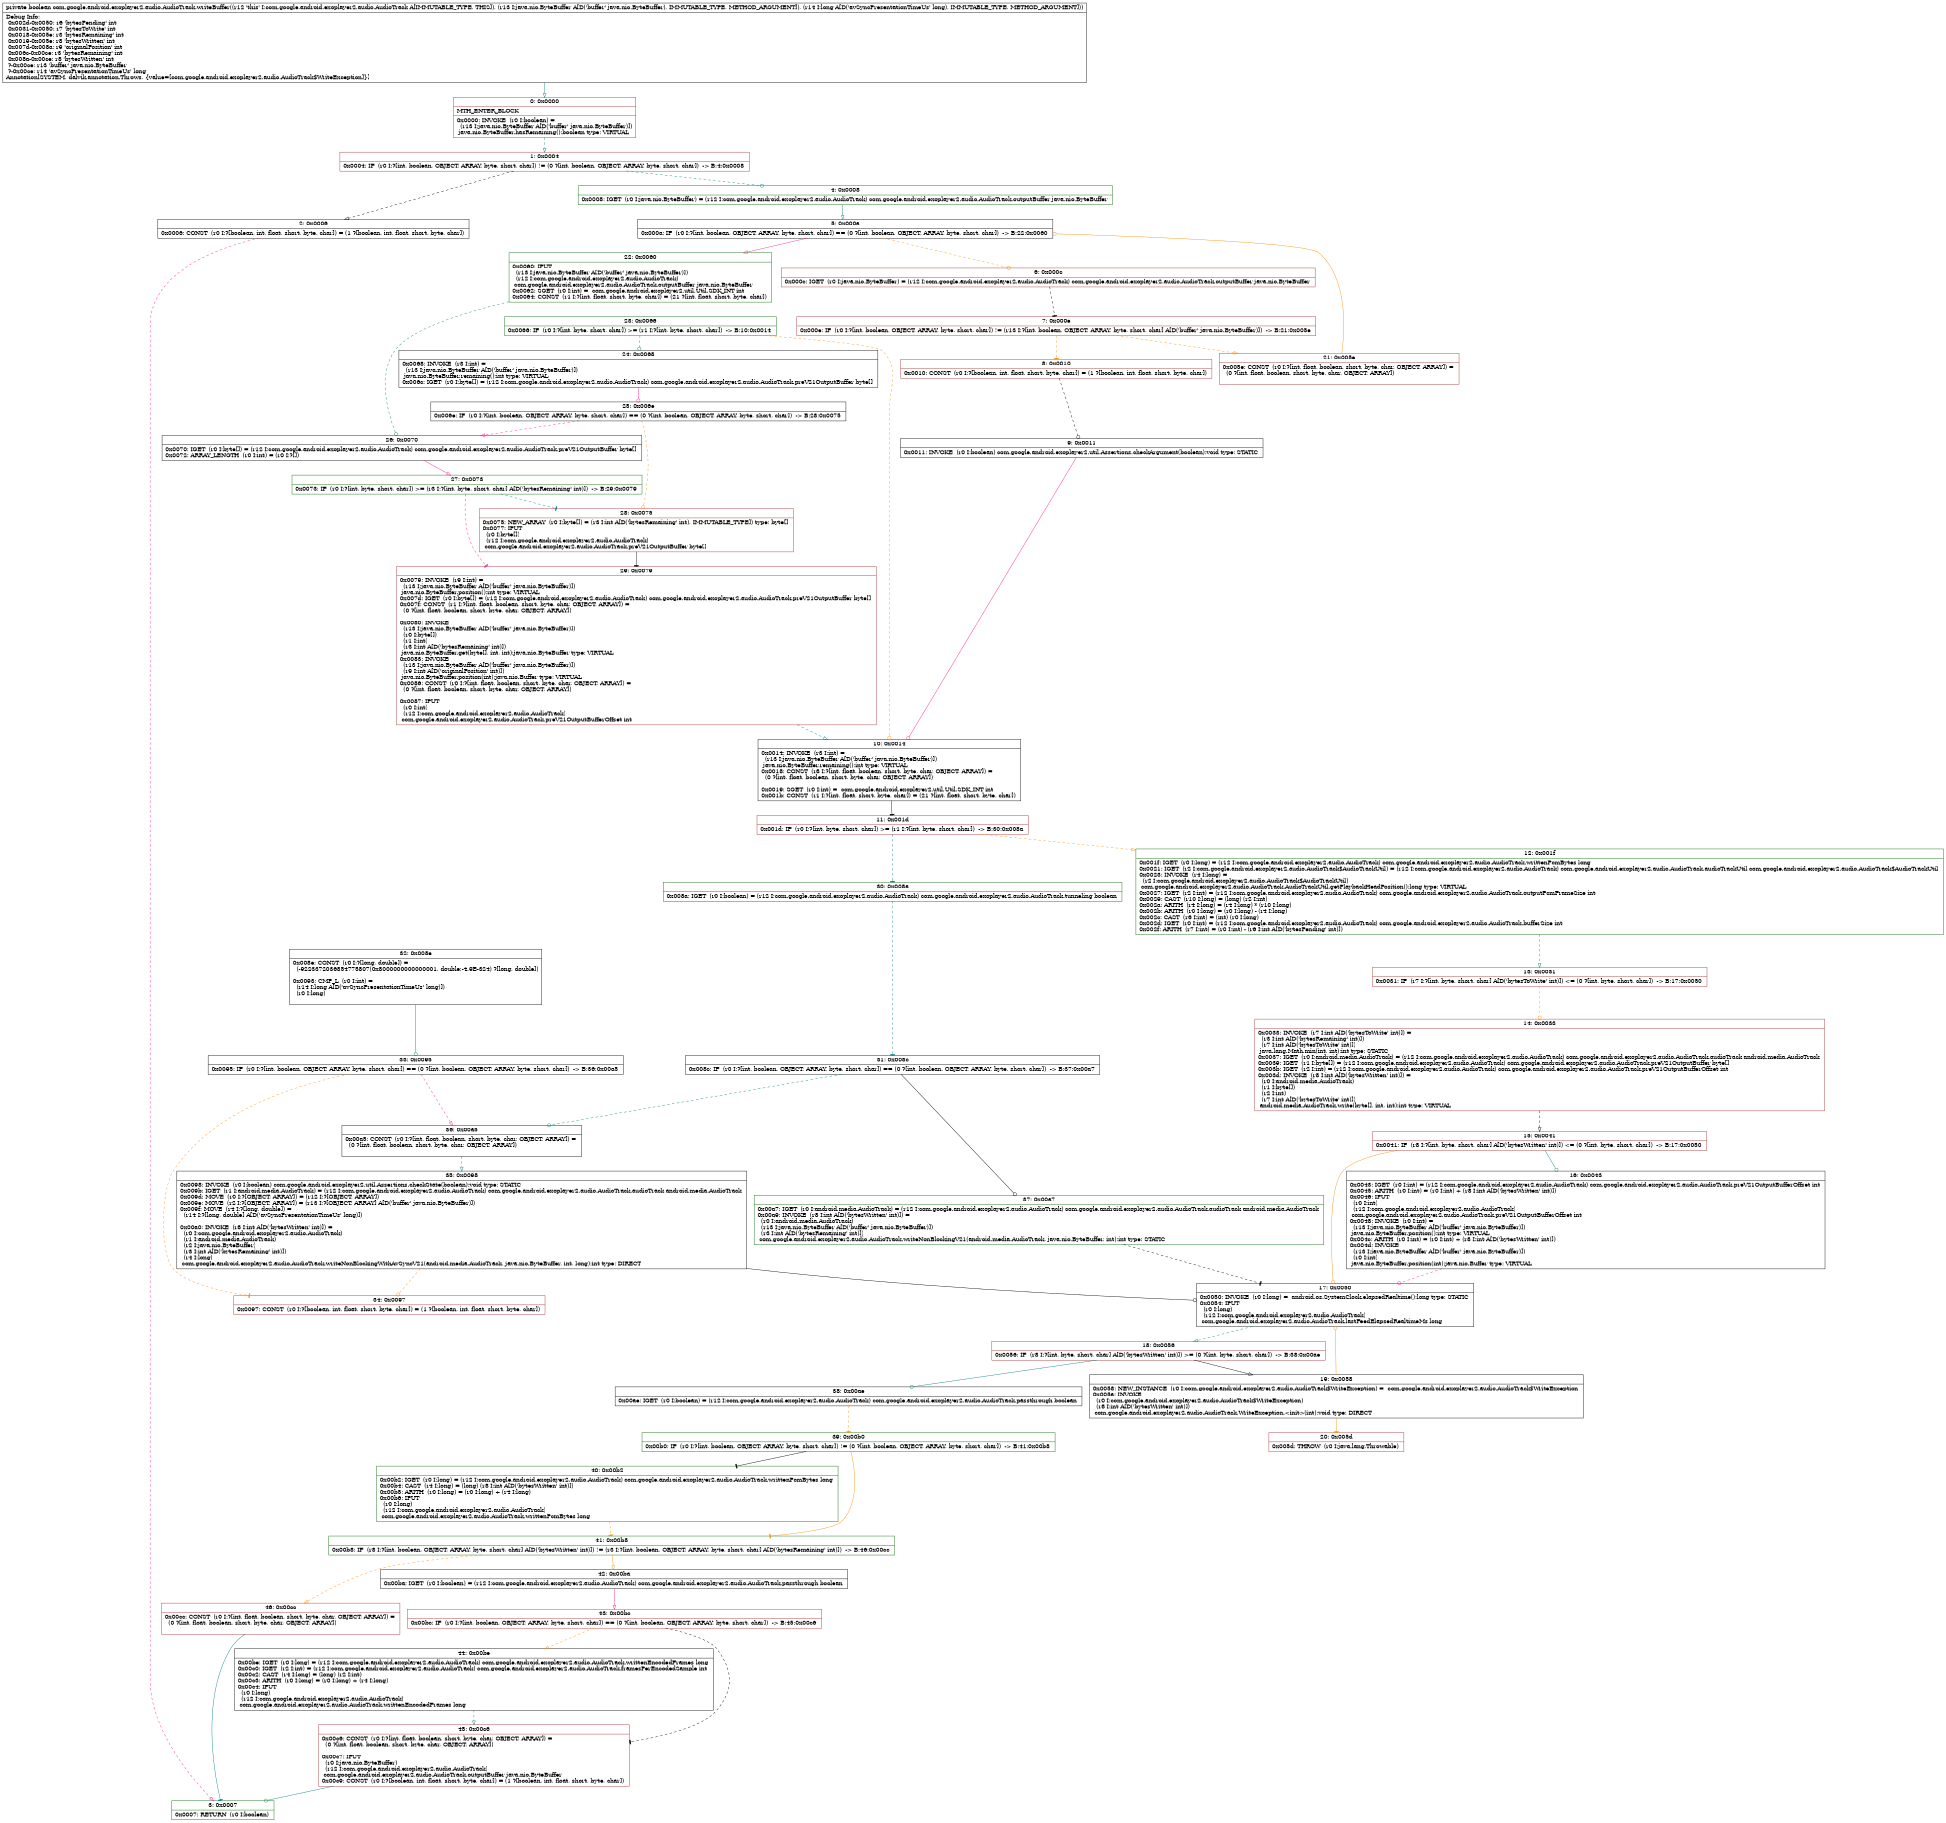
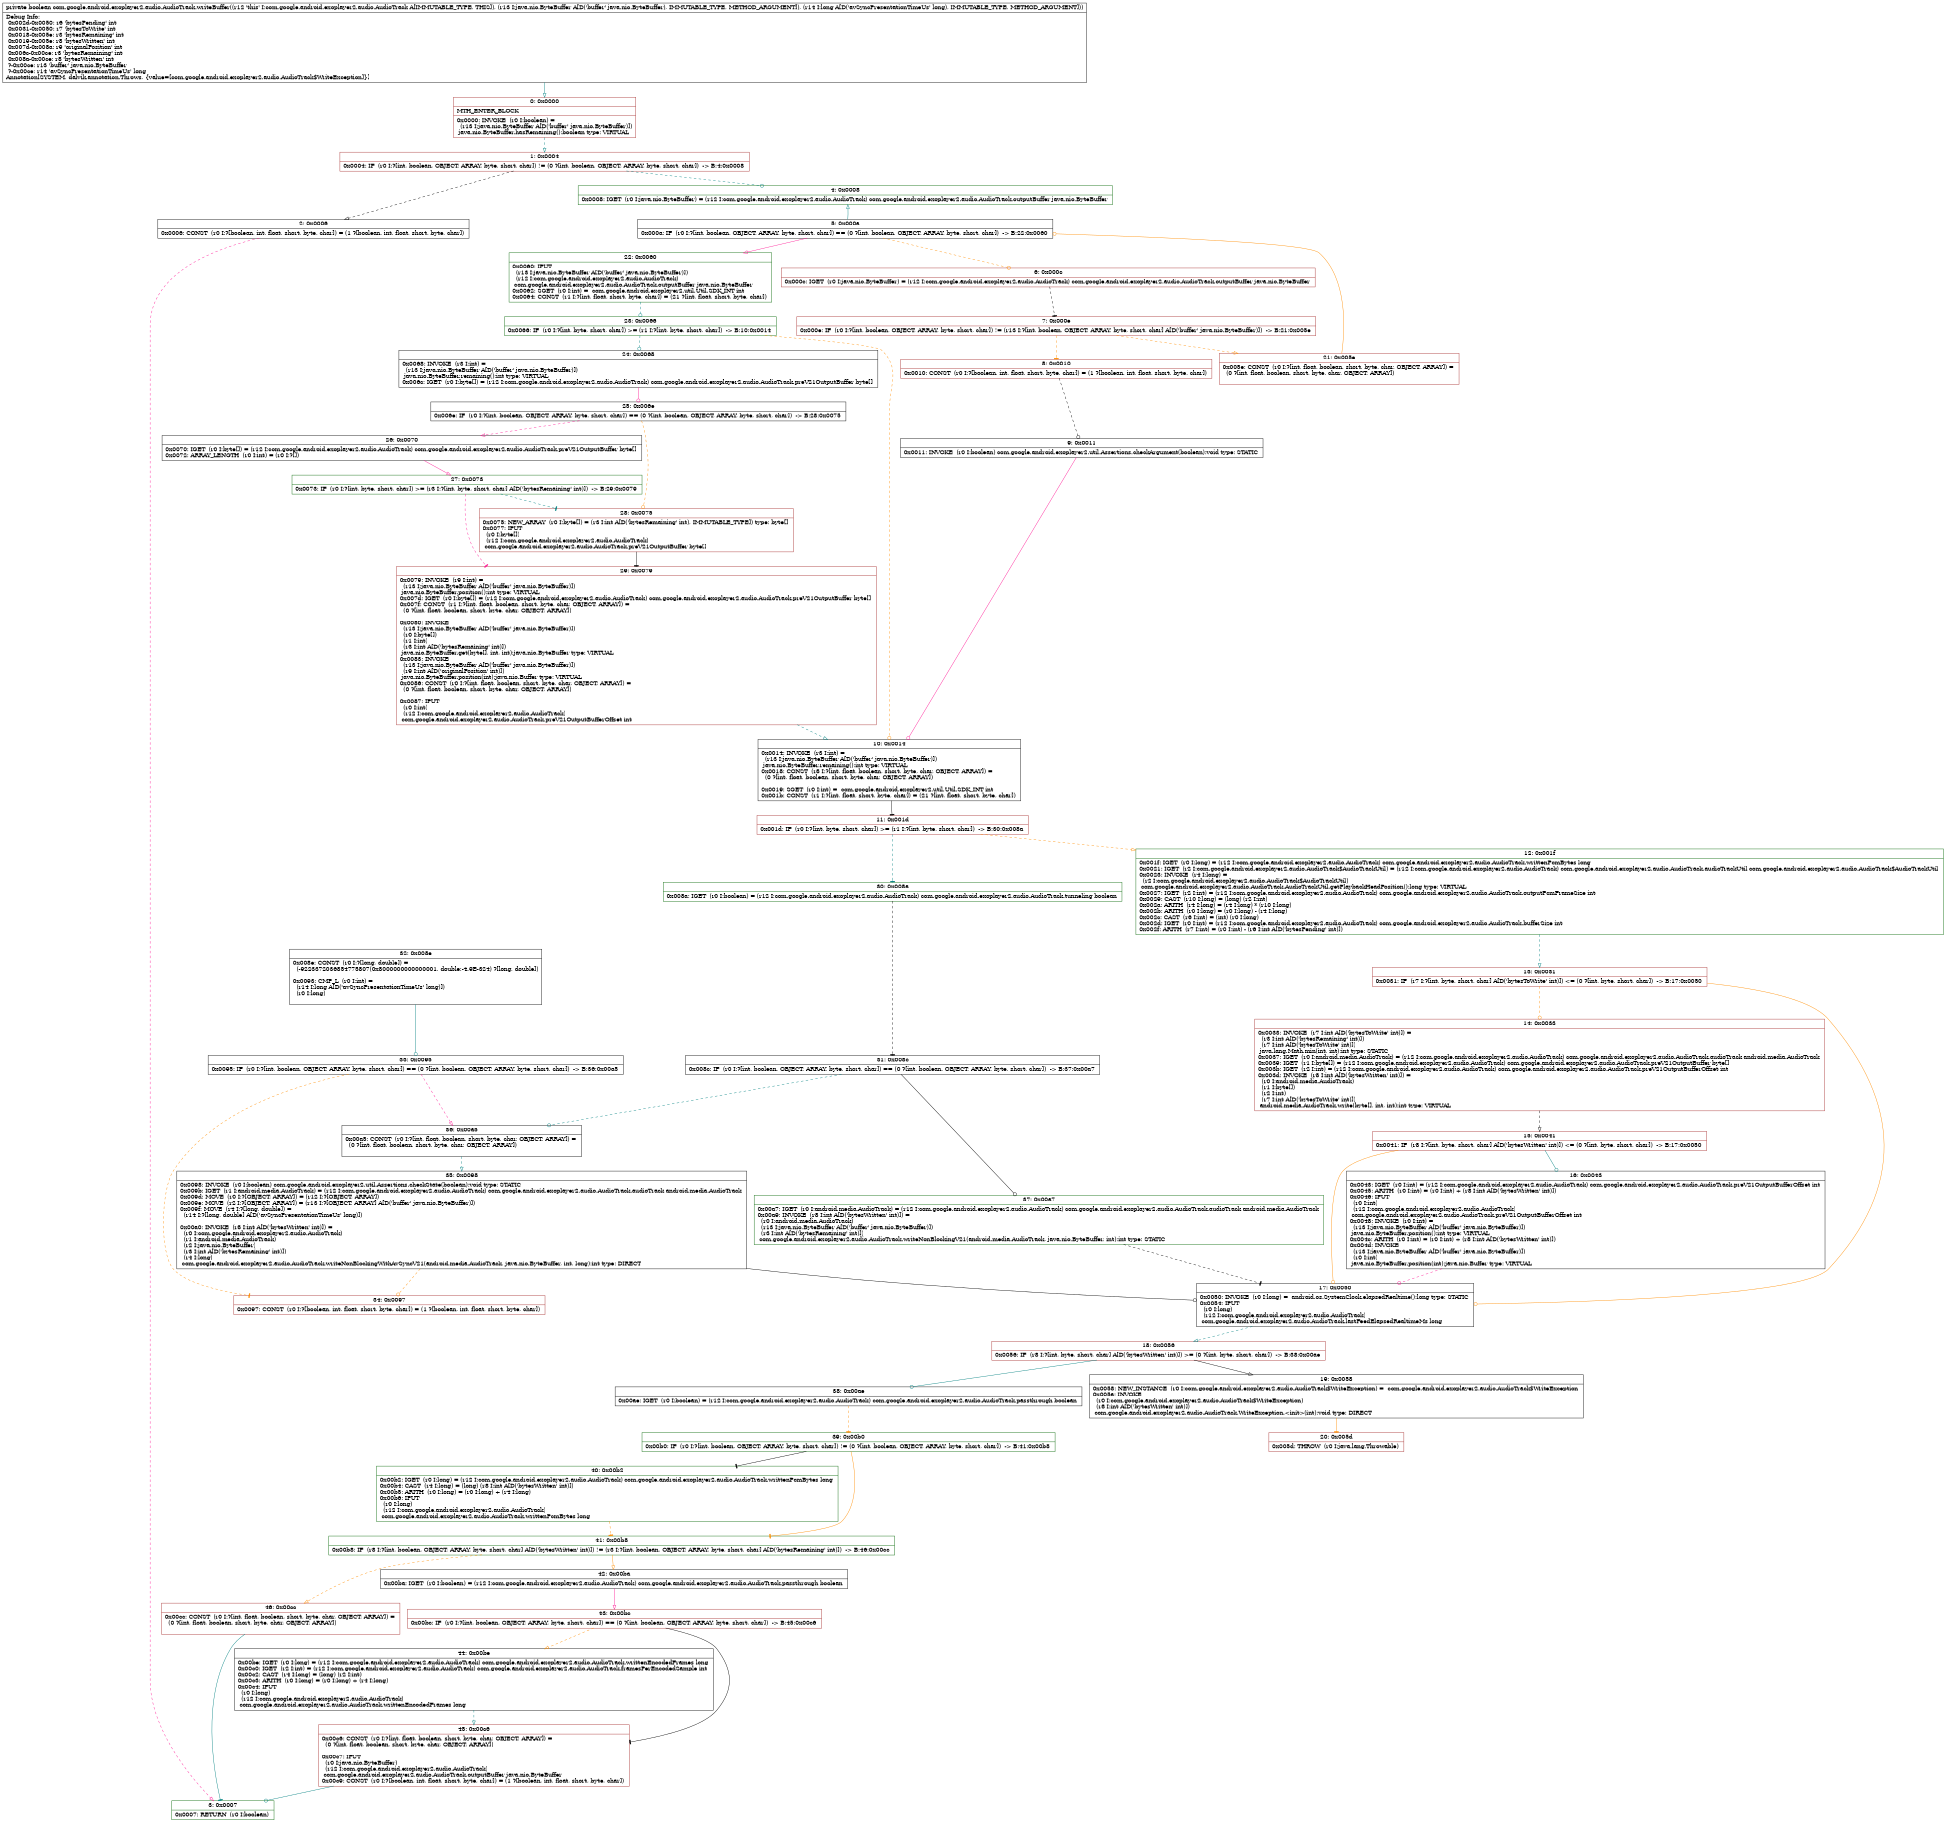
edge "4: 0x0008" -> "5: 0x000a": reversed
edge "22: 0x0060" -> "26: 0x0070": now "22: 0x0060" -> "23: 0x0066"
edge "30: 0x008a" -> "31: 0x008c": color teal -> black
edge "19: 0x0058" -> "17: 0x0050": now "13: 0x0031" -> "17: 0x0050"
edge "43: 0x00bc" -> "45: 0x00c6": style dashed -> solid
